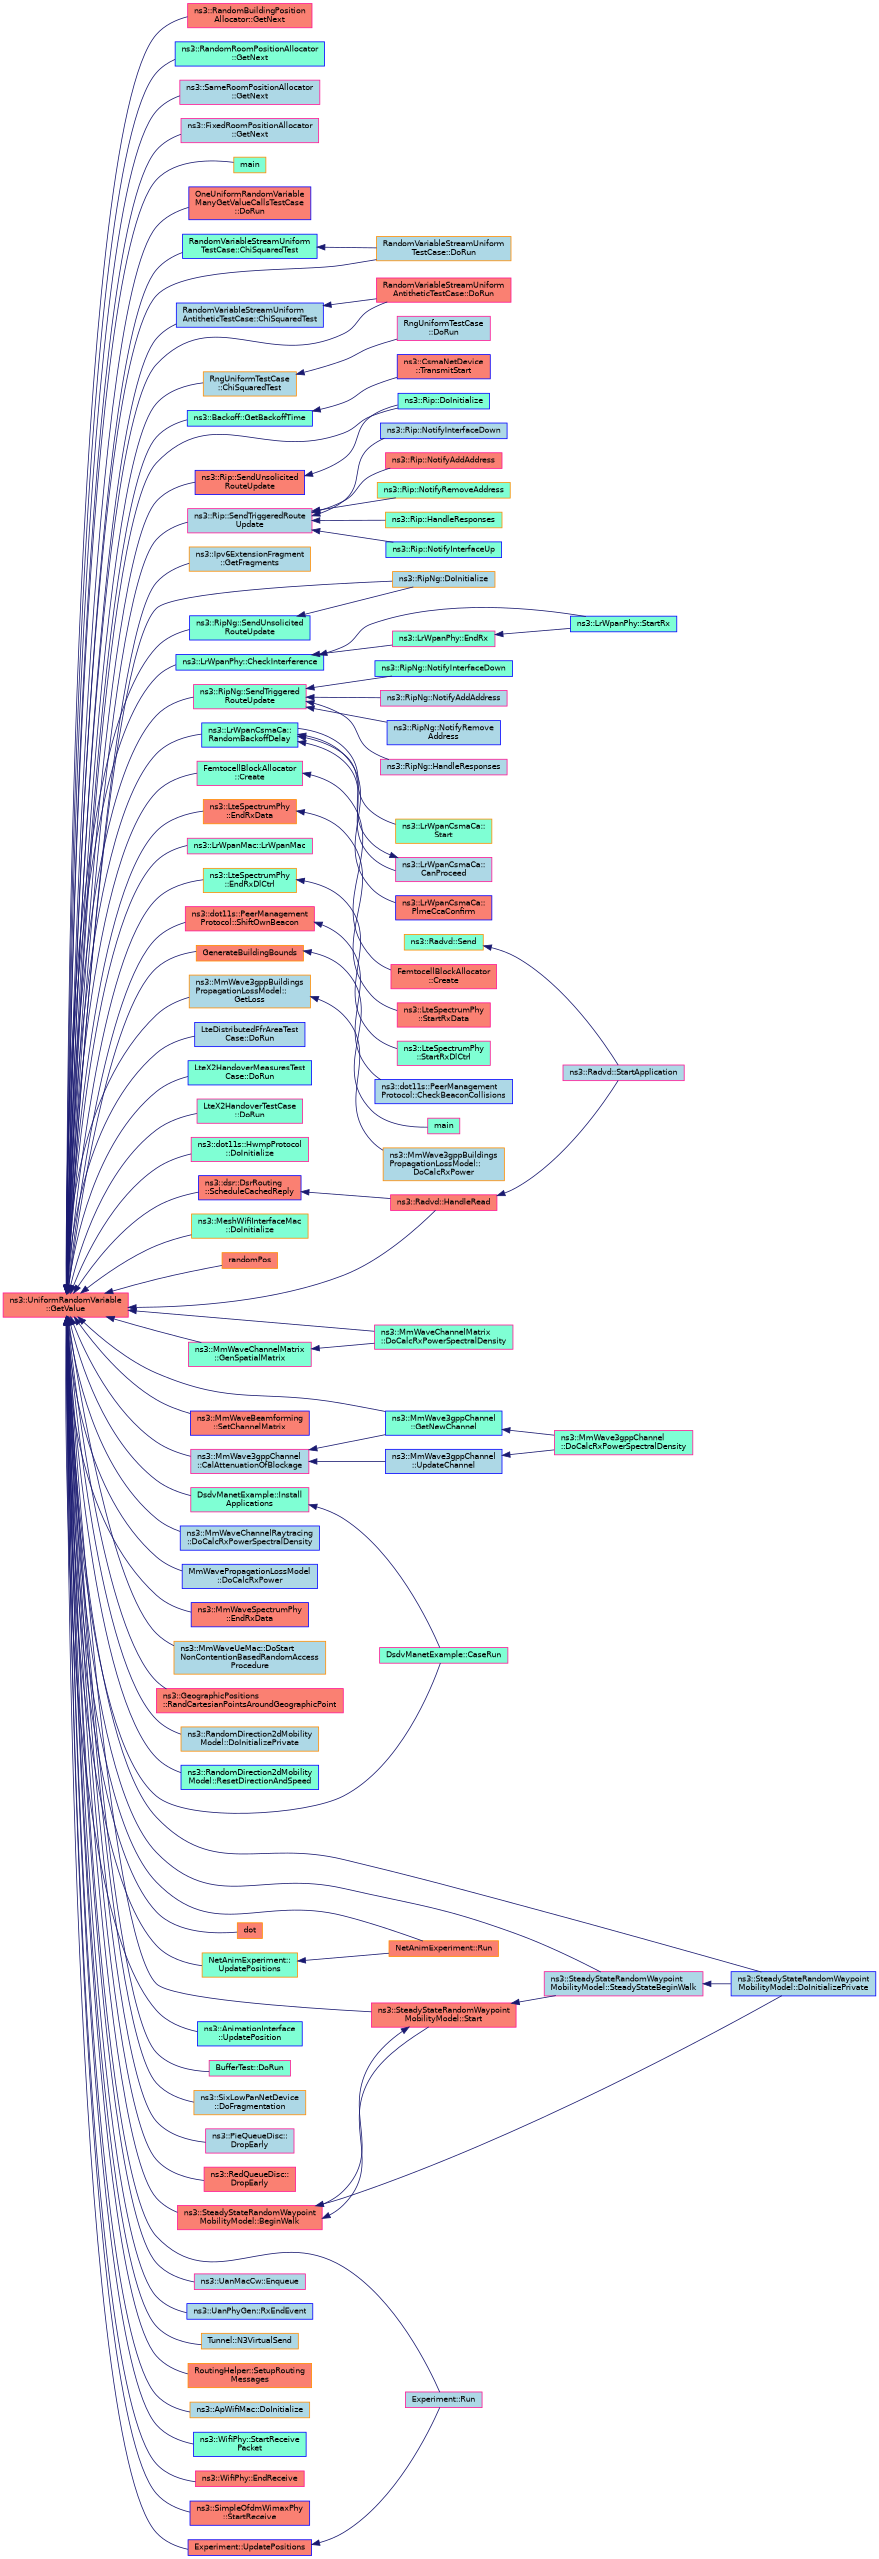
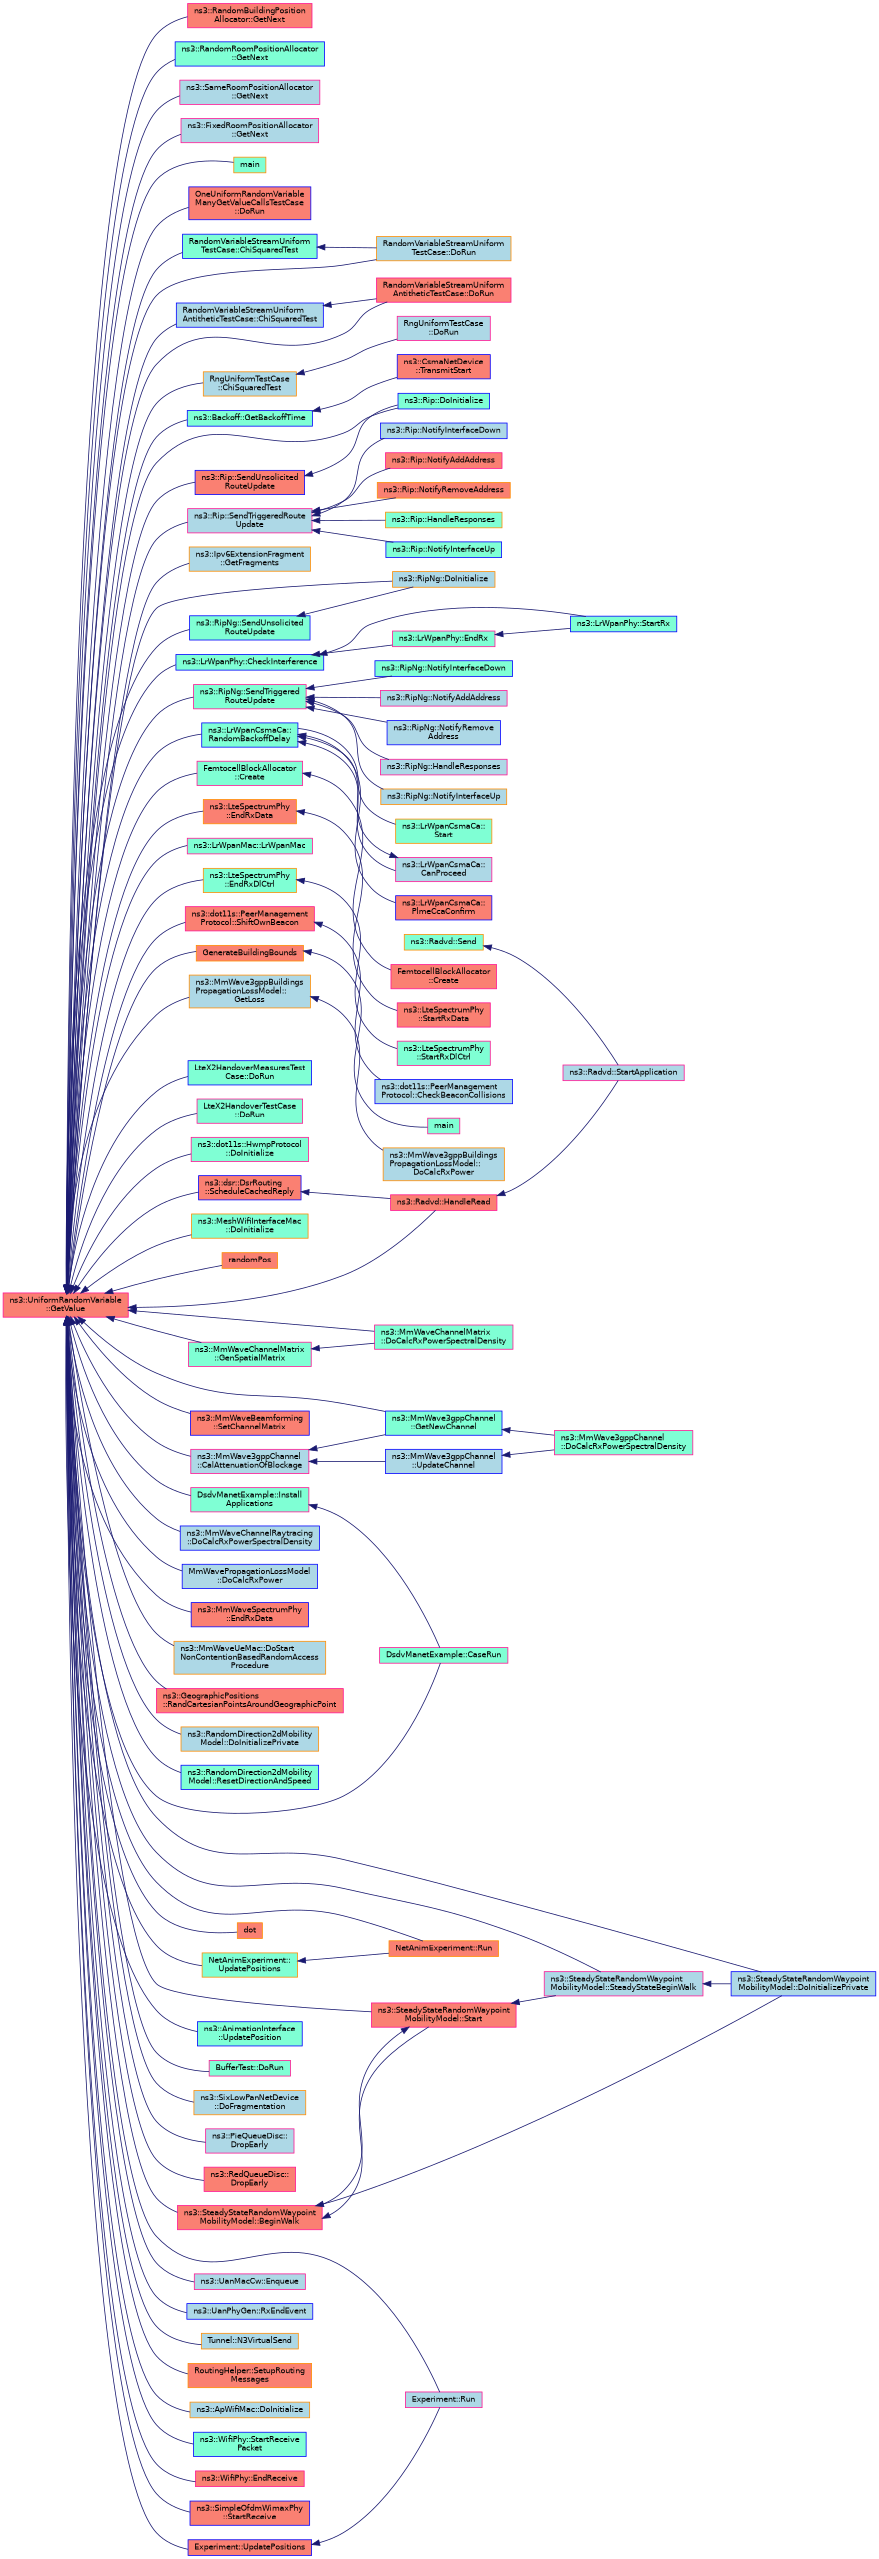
node "ns3::Rip::NotifyRemoveAddress": fillcolor aquamarine -> salmon
node "ns3::RipNg::NotifyInterfaceUp": added
node "LteDistributedFfrAreaTest Case::DoRun": removed
